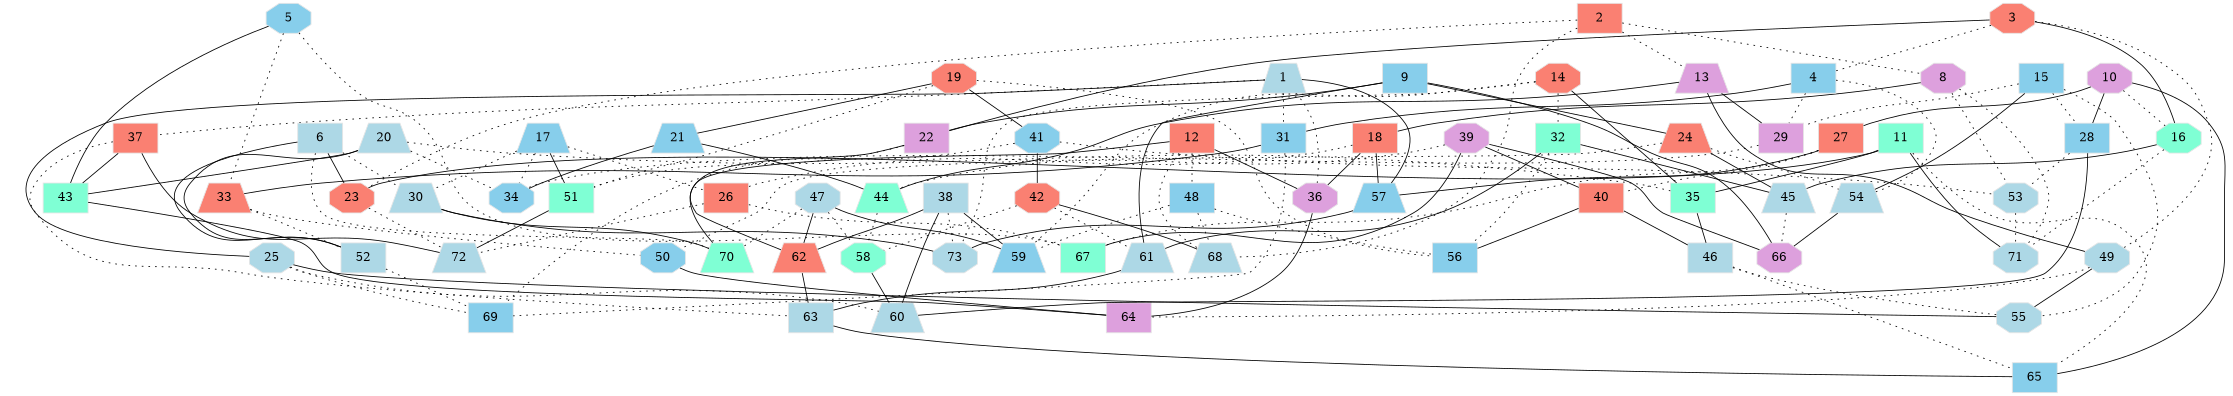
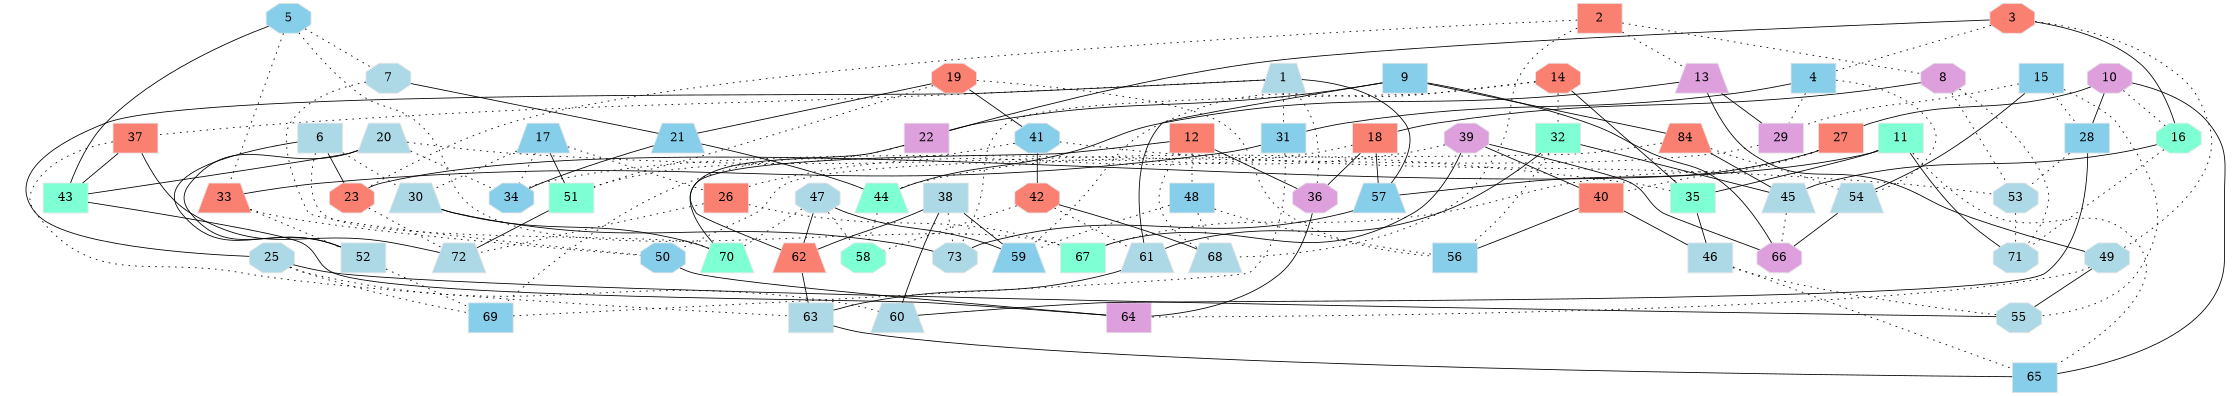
node "7": added
node "24": label "24" -> "84"
edge "58" -- "60": removed
